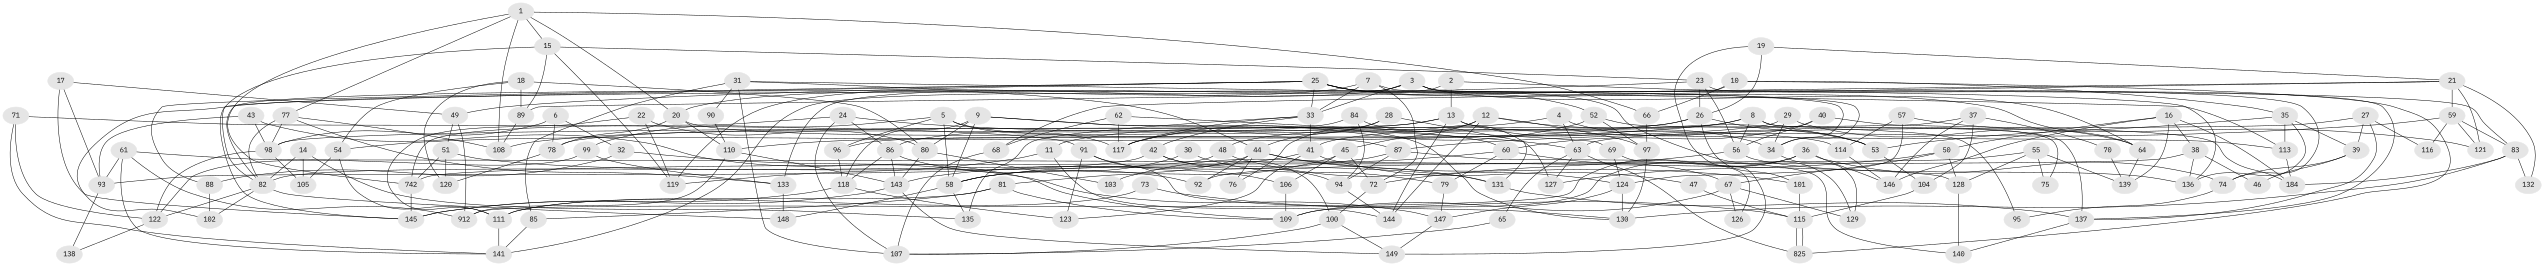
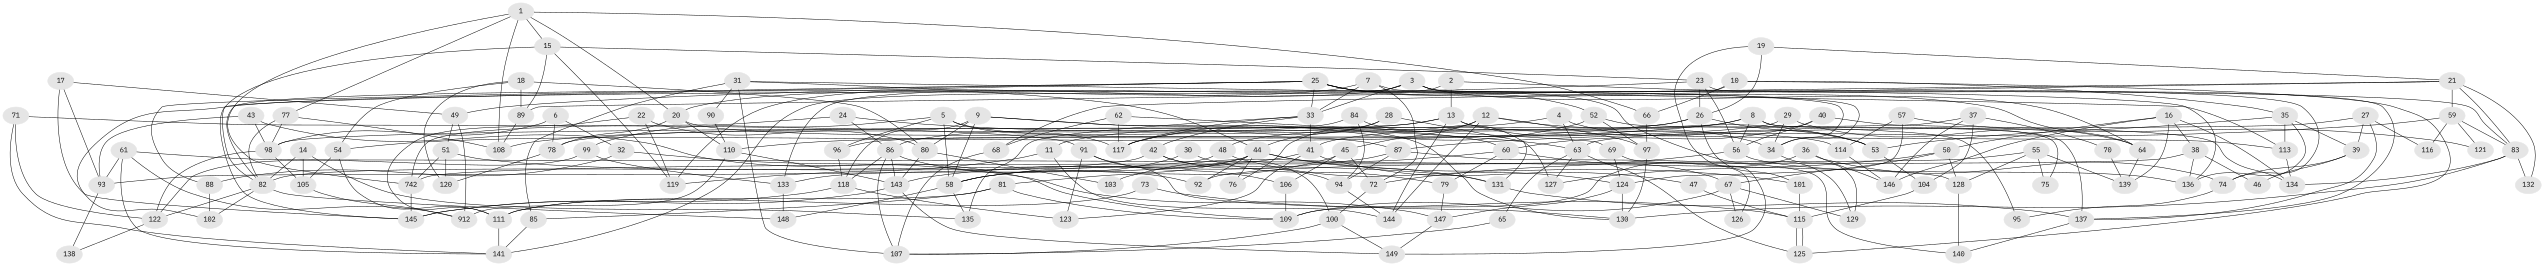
edge "21" -- "121": now "21" -- "83"
edge "77" -- "133": now "44" -- "133"
edge "24" -- "107": now "86" -- "107"
node "184": label "184" -> "134"
edge "36" -- "912": now "105" -- "912"
node "825": label "825" -> "125"
